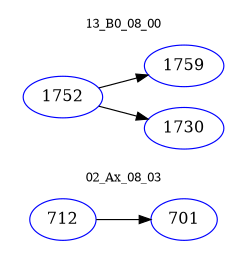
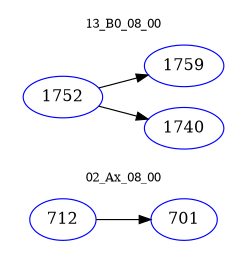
node "1730": label "1730" -> "1740"
cluster "02_Ax_08_03": label "02_Ax_08_03" -> "02_Ax_08_00"
